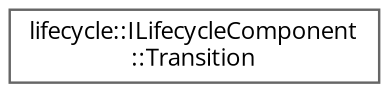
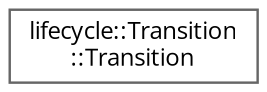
node "lifecycle::ILifecycleComponent ::Transition": label "lifecycle::ILifecycleComponent ::Transition" -> "lifecycle::Transition ::Transition"
